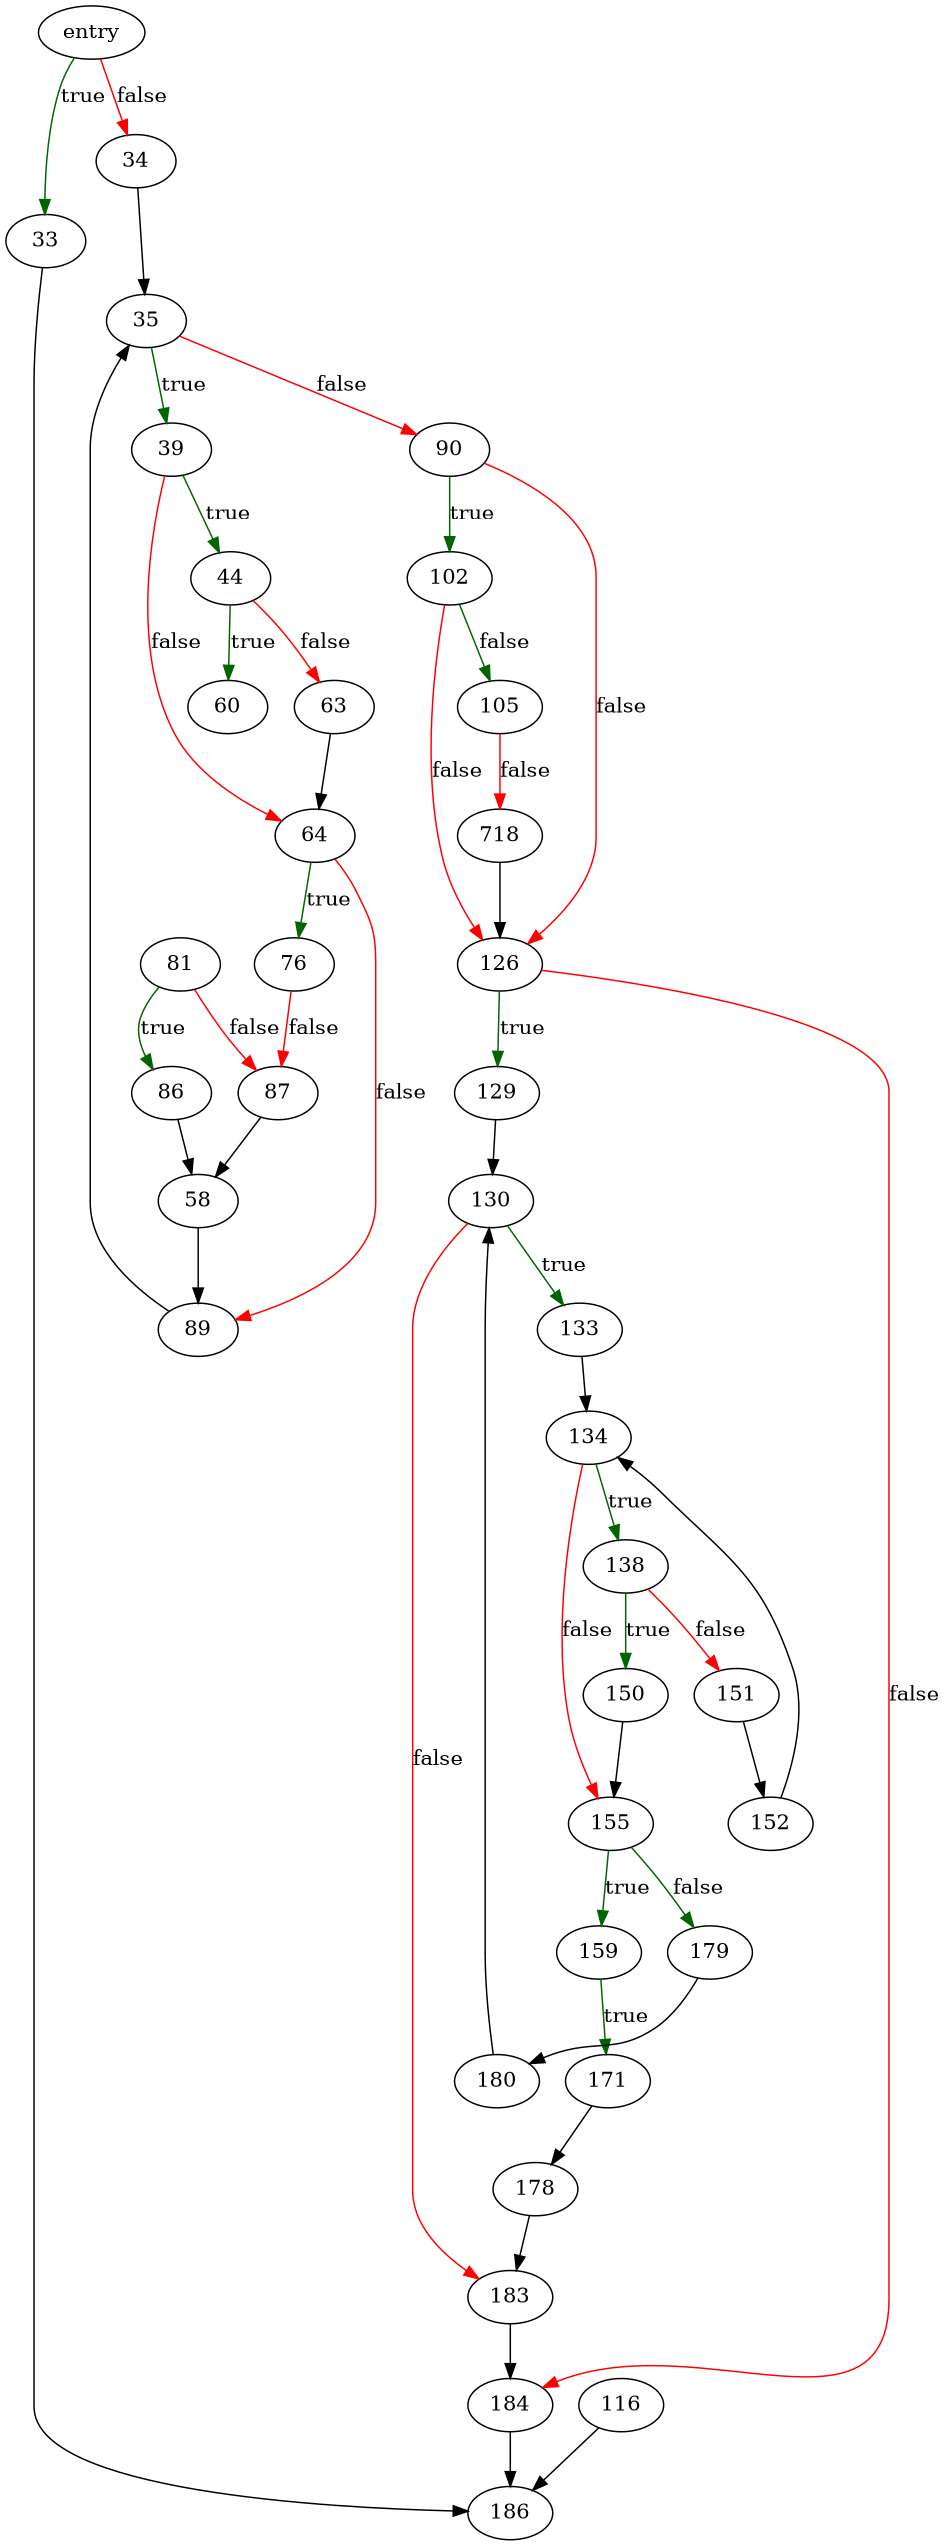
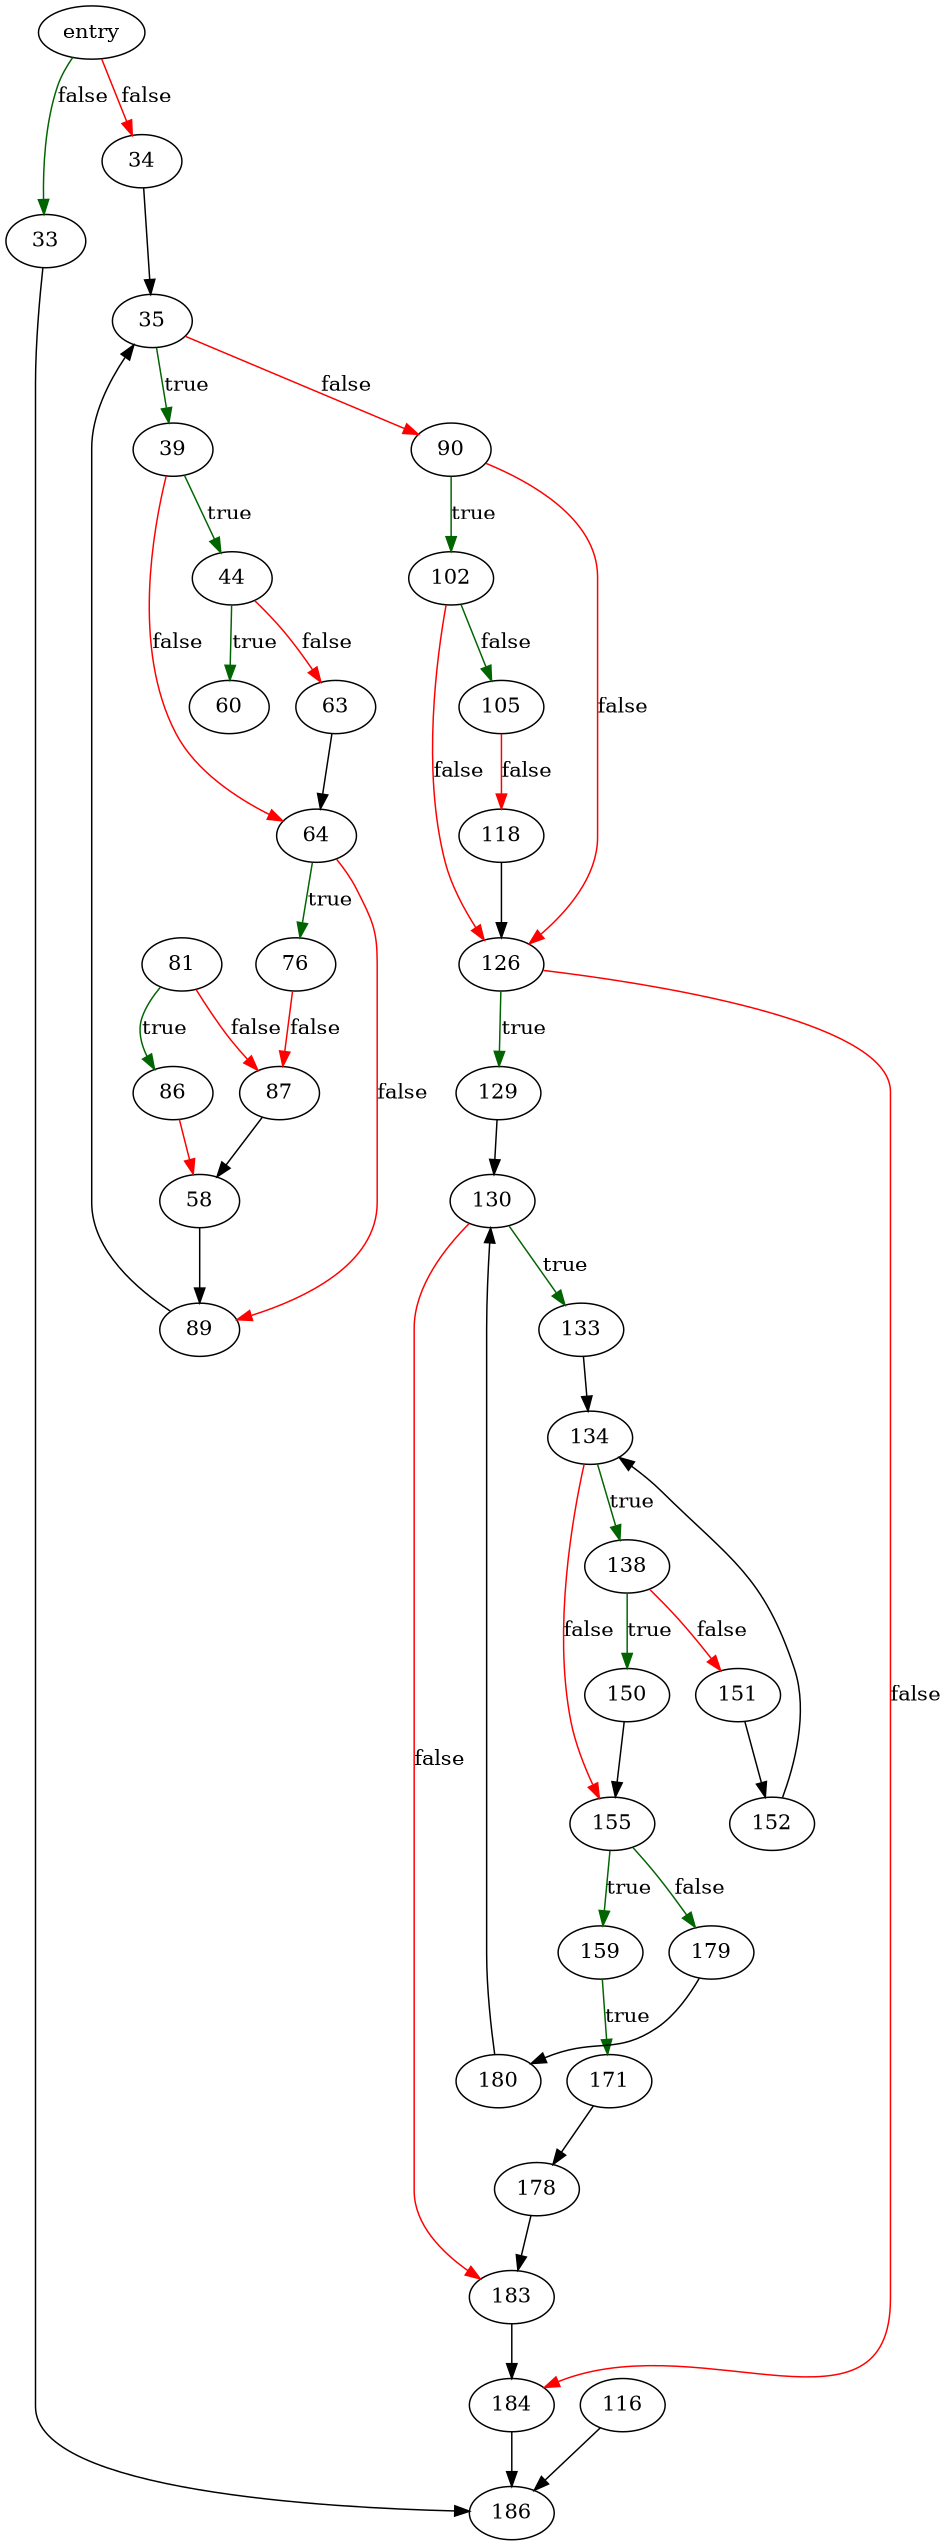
edge "entry" -> "33": label "true" -> "false"
node "718": label "718" -> "118"
edge "86" -> "58": color black -> red
